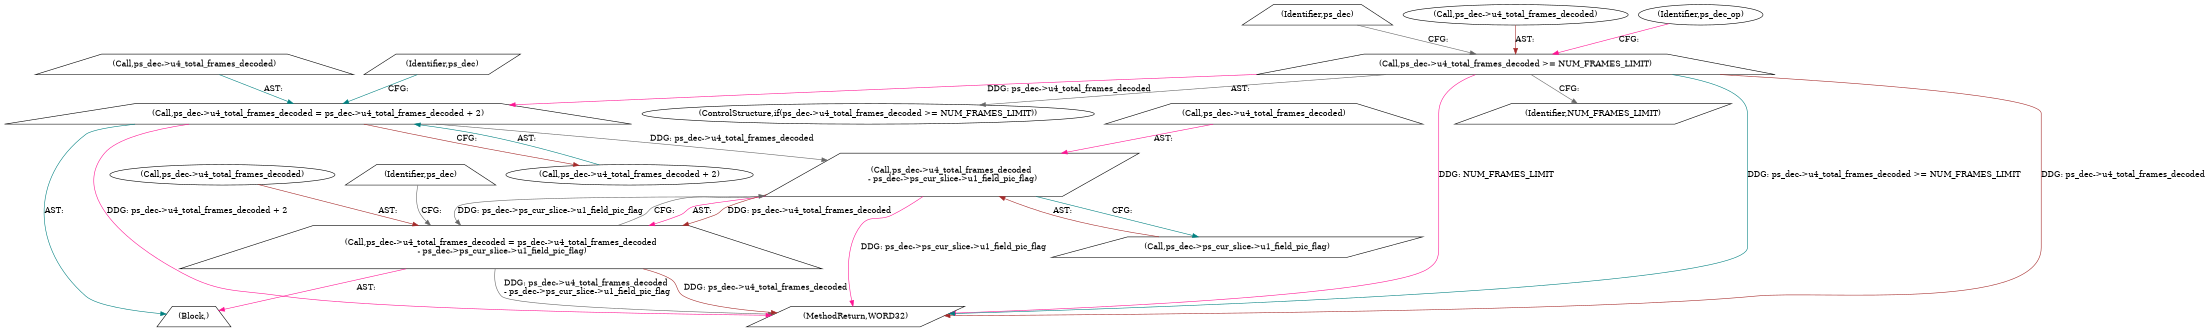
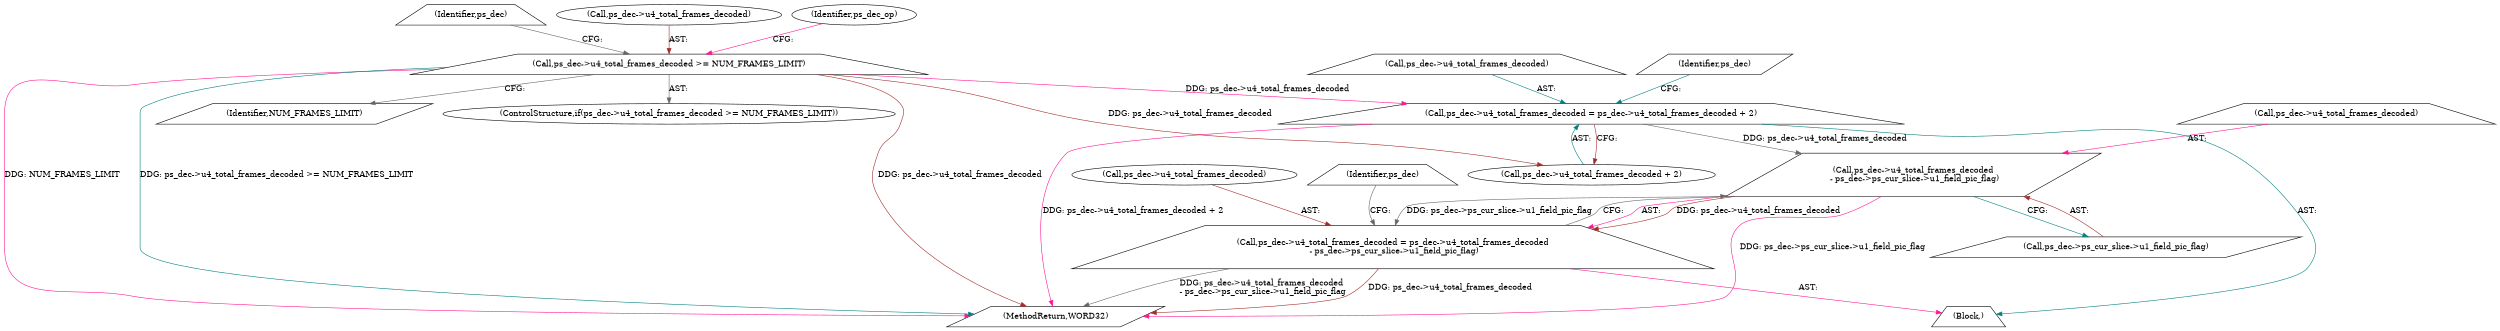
edge "(Call,ps_dec->u4_total_frames_decoded >= NUM_FRAMES_LIMIT)" -> "(Call,ps_dec->u4_total_frames_decoded + 2)": added, label "DDG: ps_dec->u4_total_frames_decoded"
